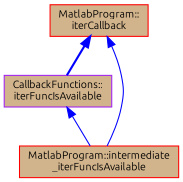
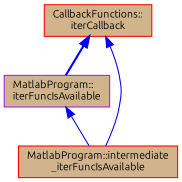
node "MatlabProgram:: iterCallback": label "MatlabProgram:: iterCallback" -> "CallbackFunctions:: iterCallback"
node "CallbackFunctions:: iterFuncIsAvailable": label "CallbackFunctions:: iterFuncIsAvailable" -> "MatlabProgram:: iterFuncIsAvailable"
